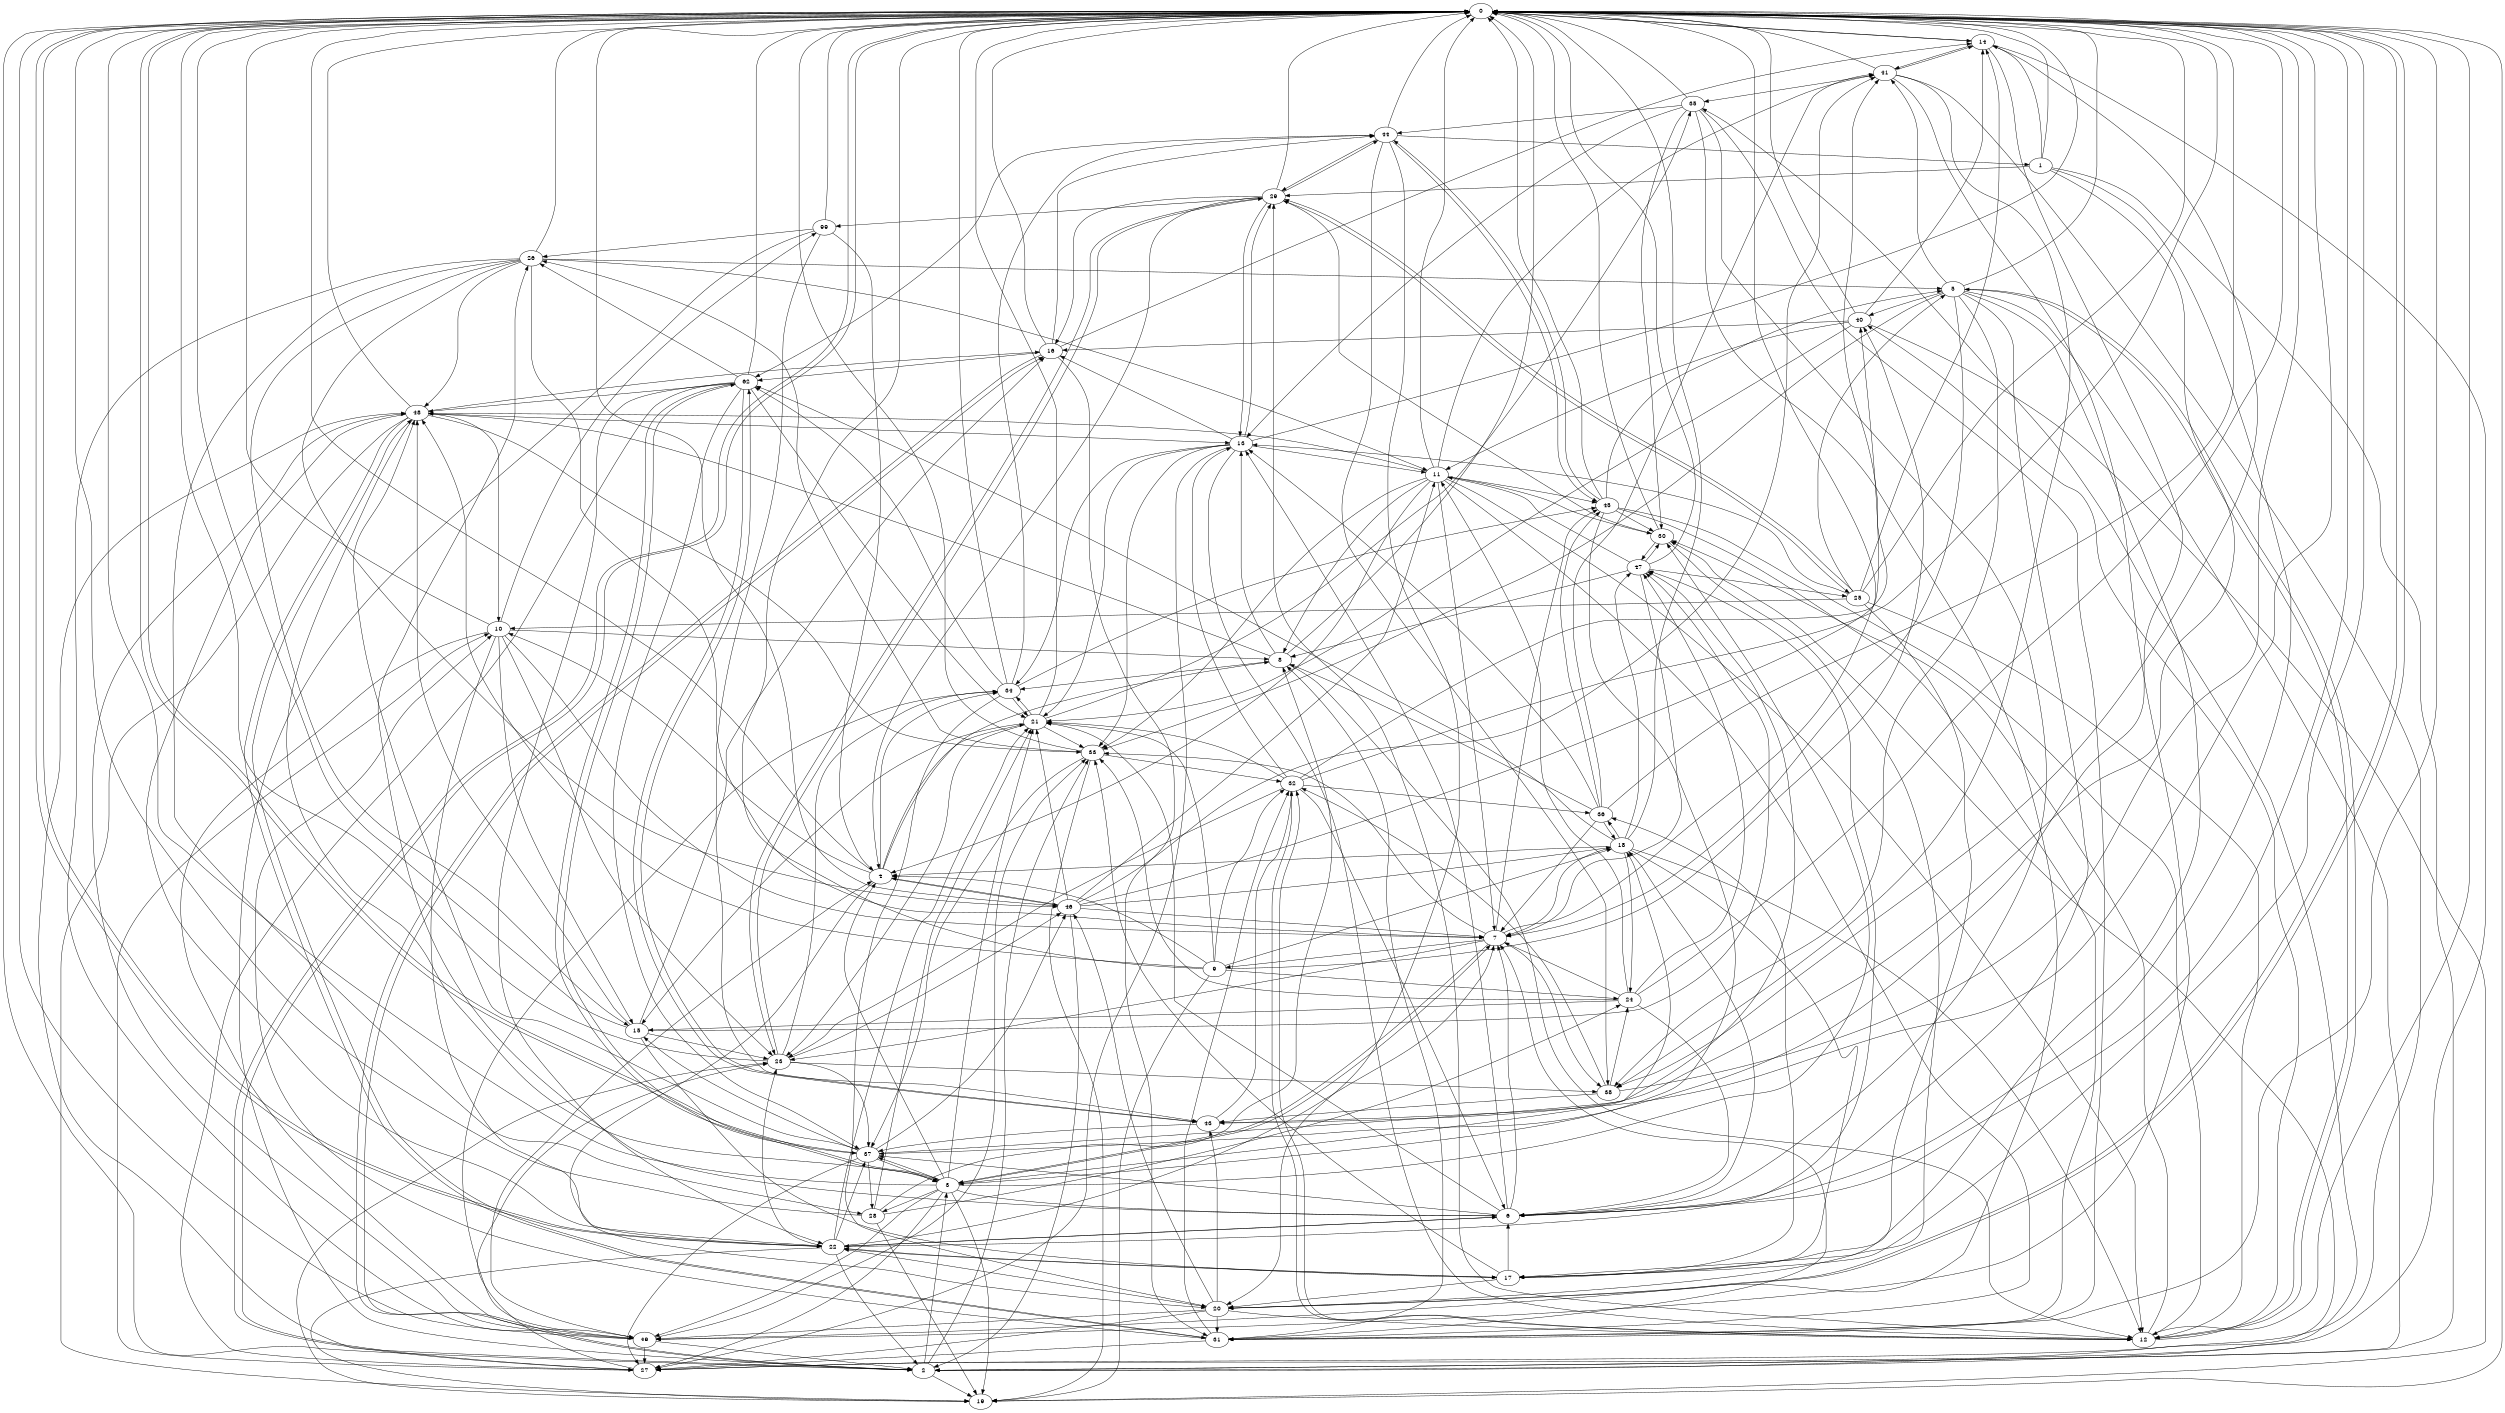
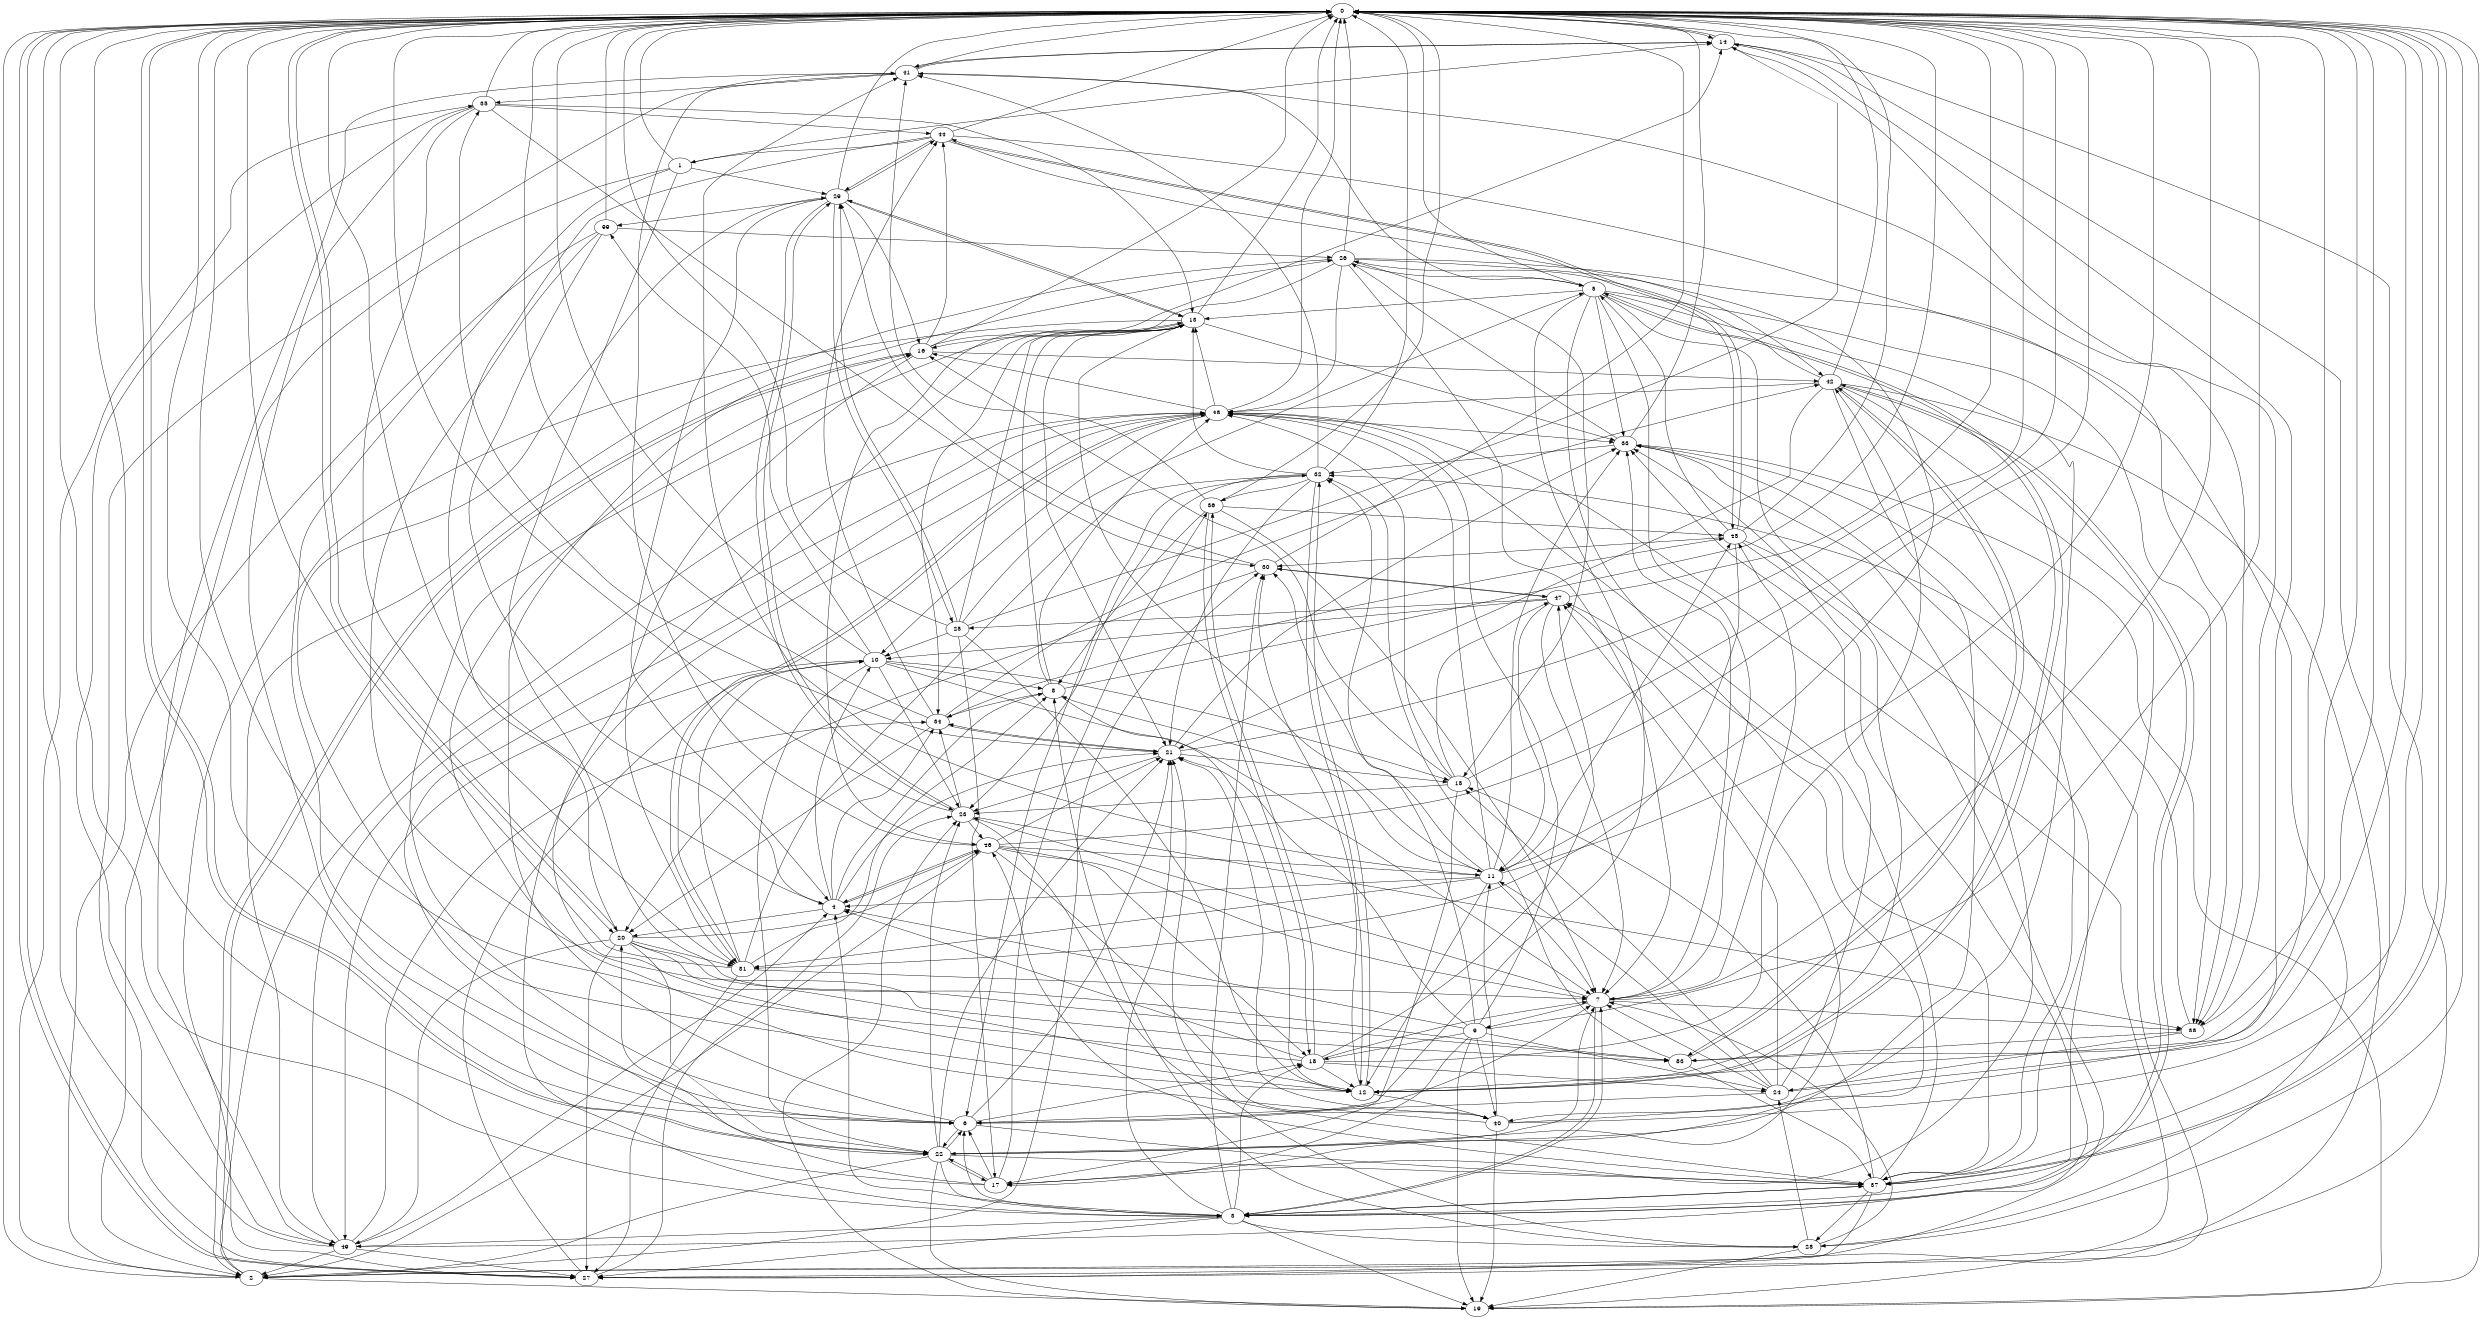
node "62": label "62" -> "42"
edge "47" -> "8": now "47" -> "10"
edge "36" -> "13": now "5" -> "13"
edge "28" -> "7": added
edge "18" -> "17": now "9" -> "17"
node "43": label "43" -> "83"
edge "2" -> "3": now "22" -> "3"
